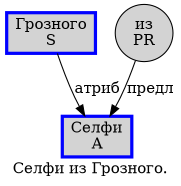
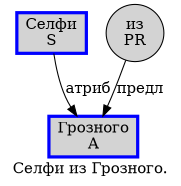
node "Грозного S": label "Грозного S" -> "Селфи S"
node "Селфи A": label "Селфи A" -> "Грозного A"
